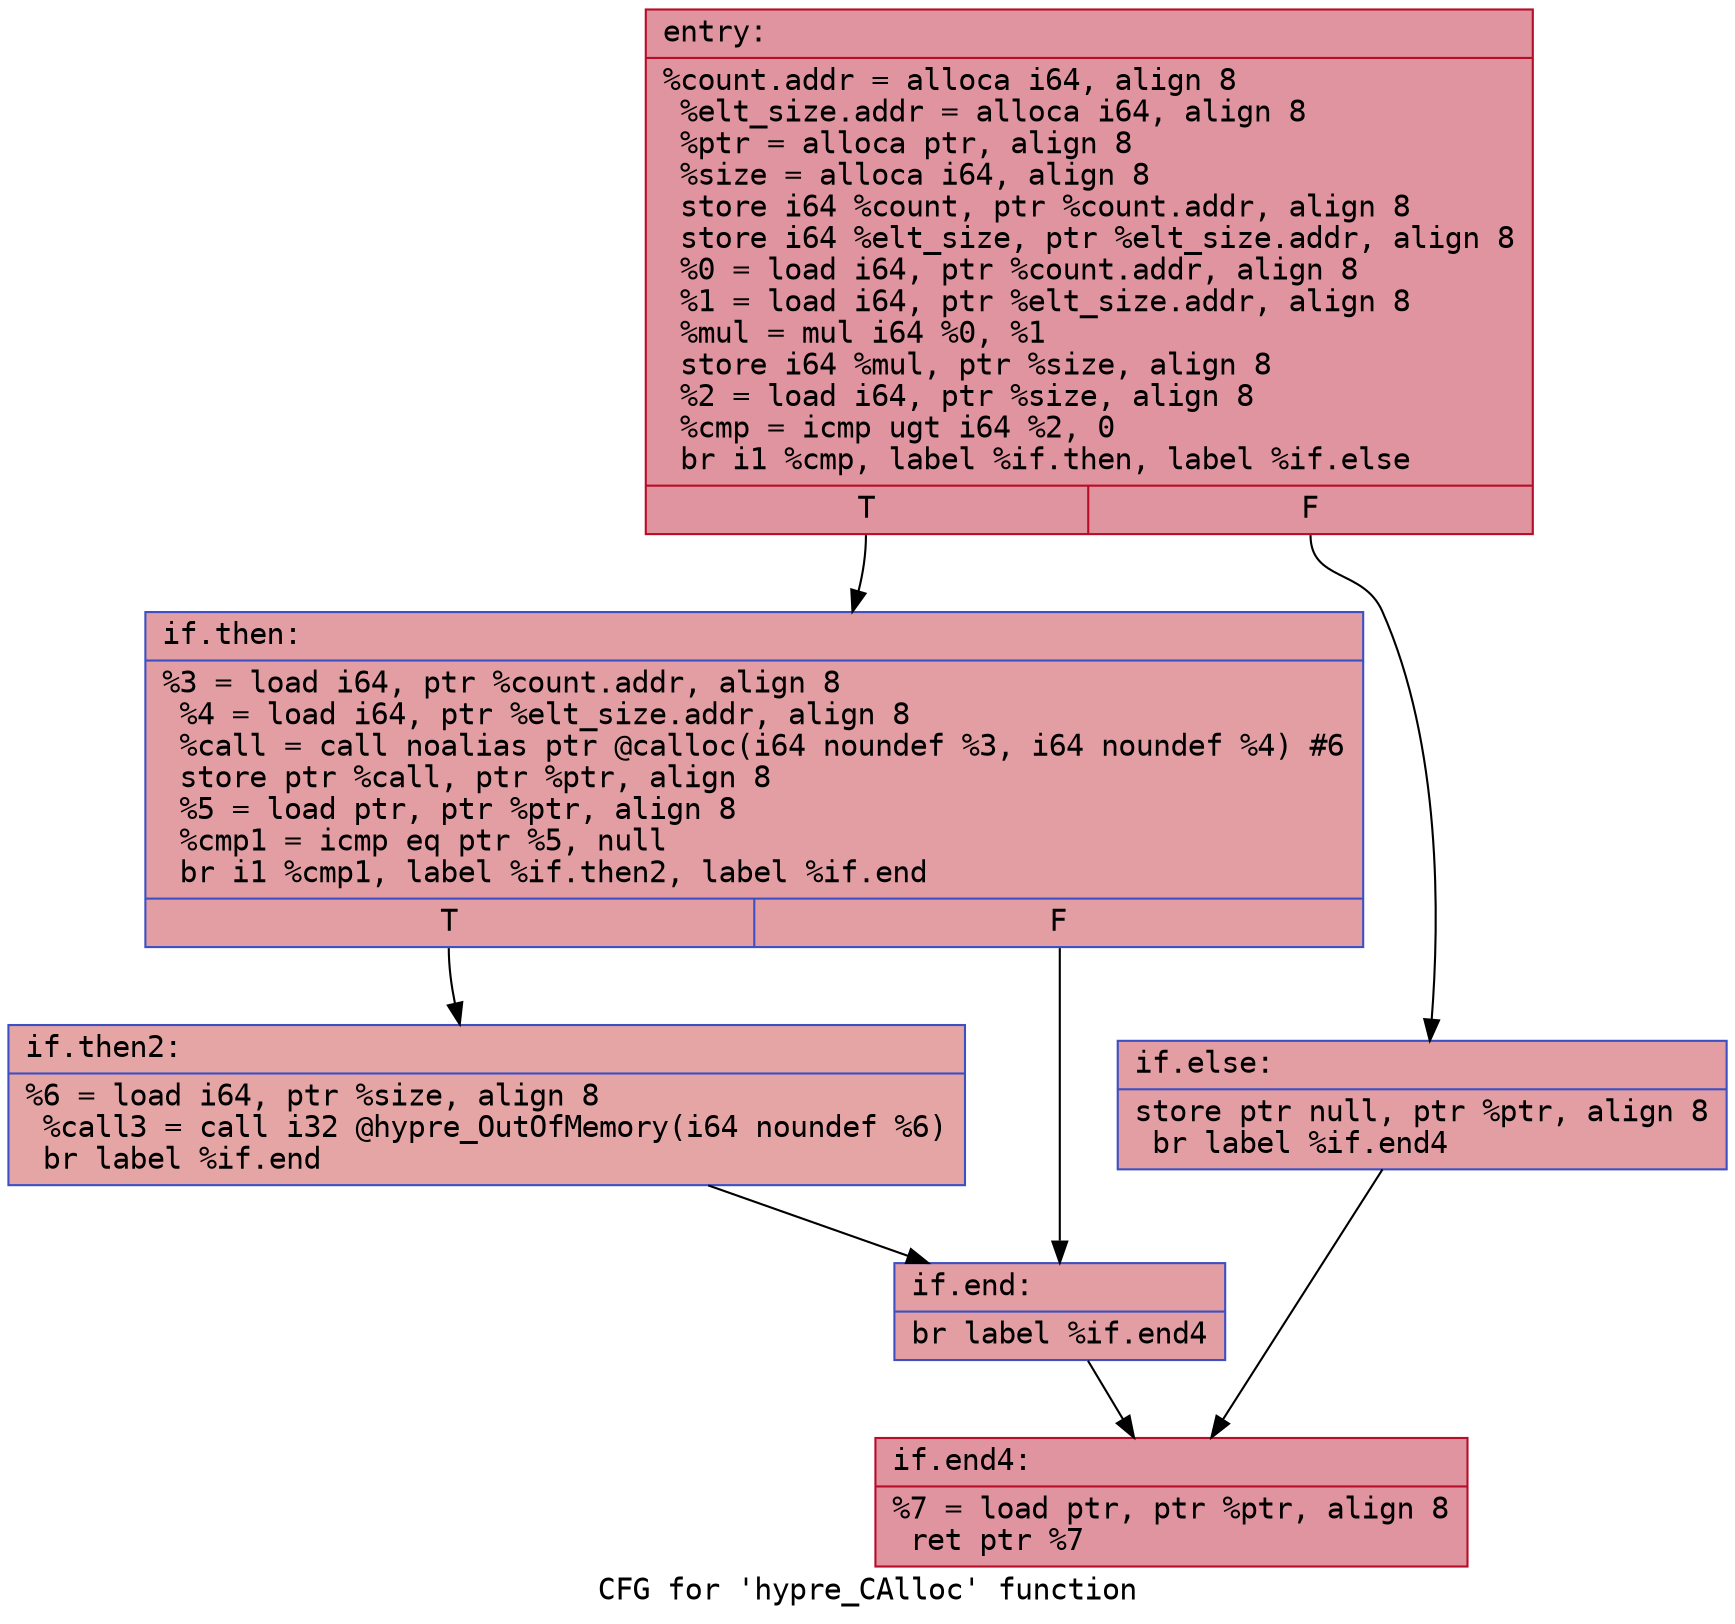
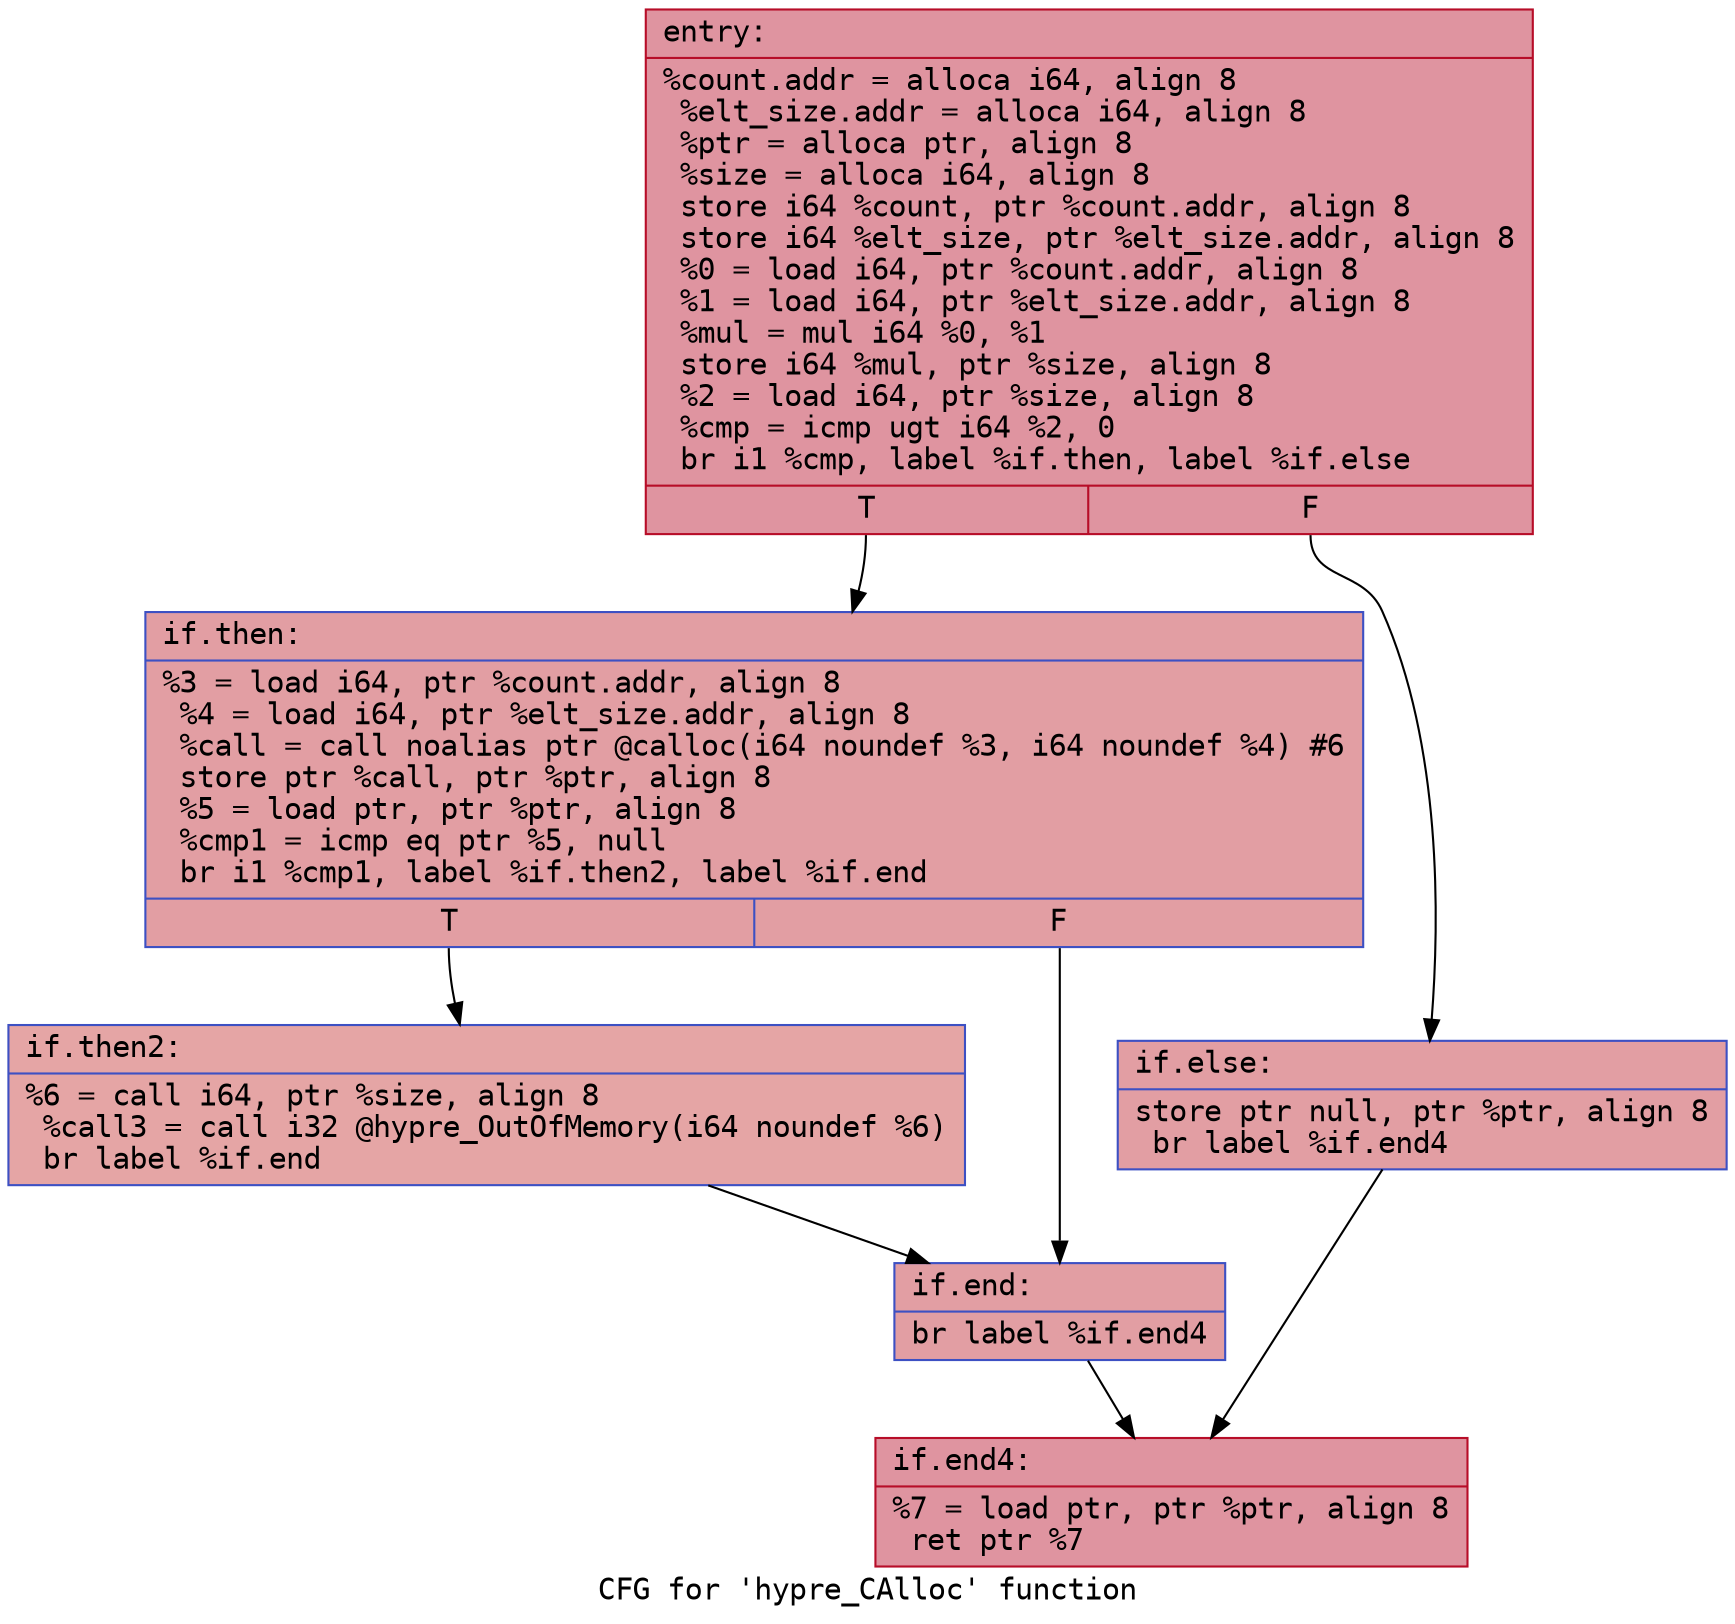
node "if.then2:": text "%6 = load i64, ptr %size, align 8" -> "%6 = call i64, ptr %size, align 8"
